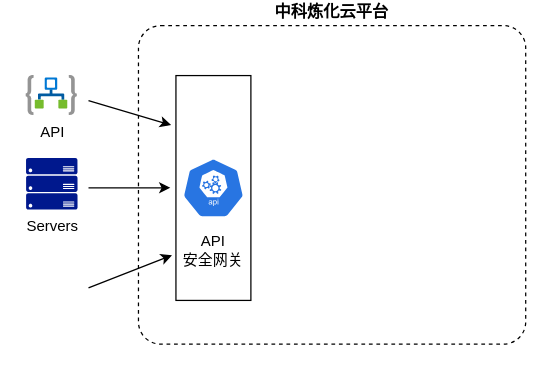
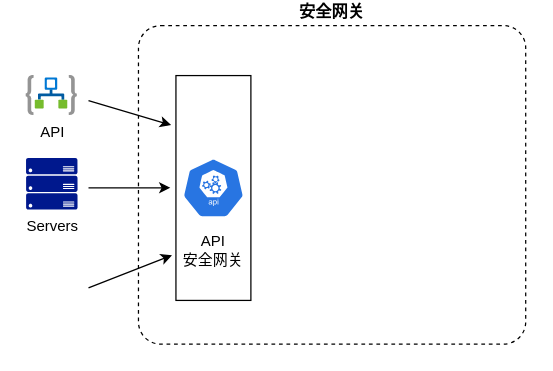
node "中科炼化云平台": label "中科炼化云平台" -> "安全网关"
